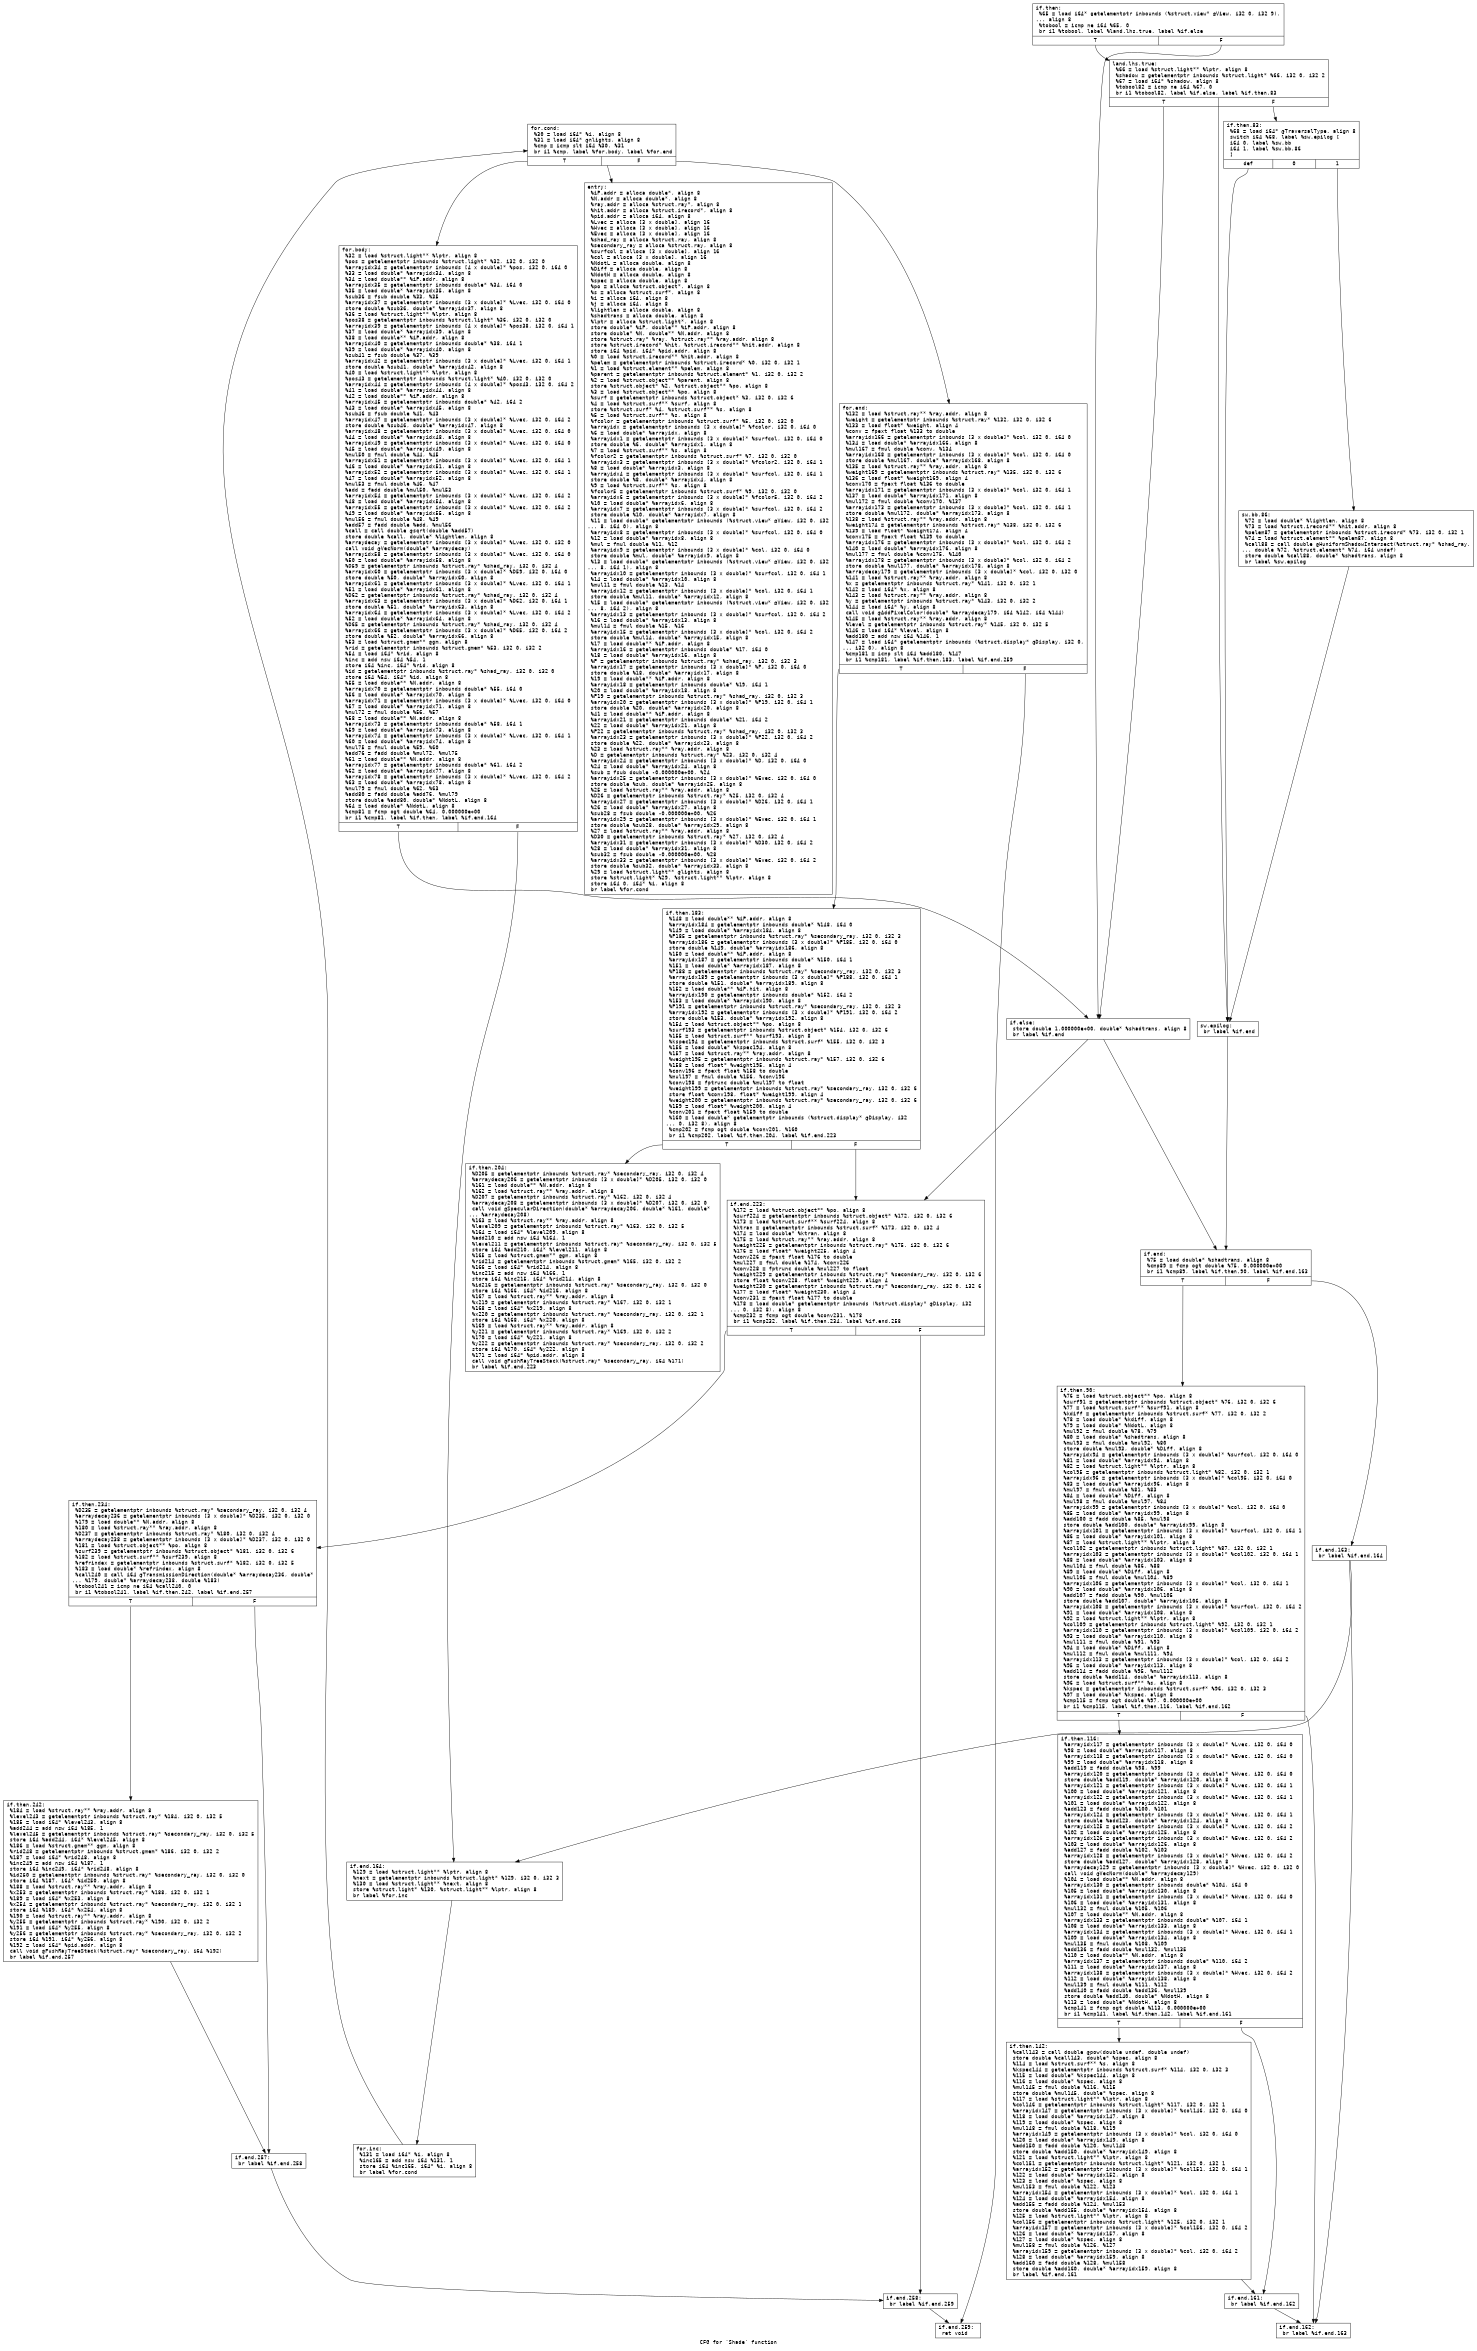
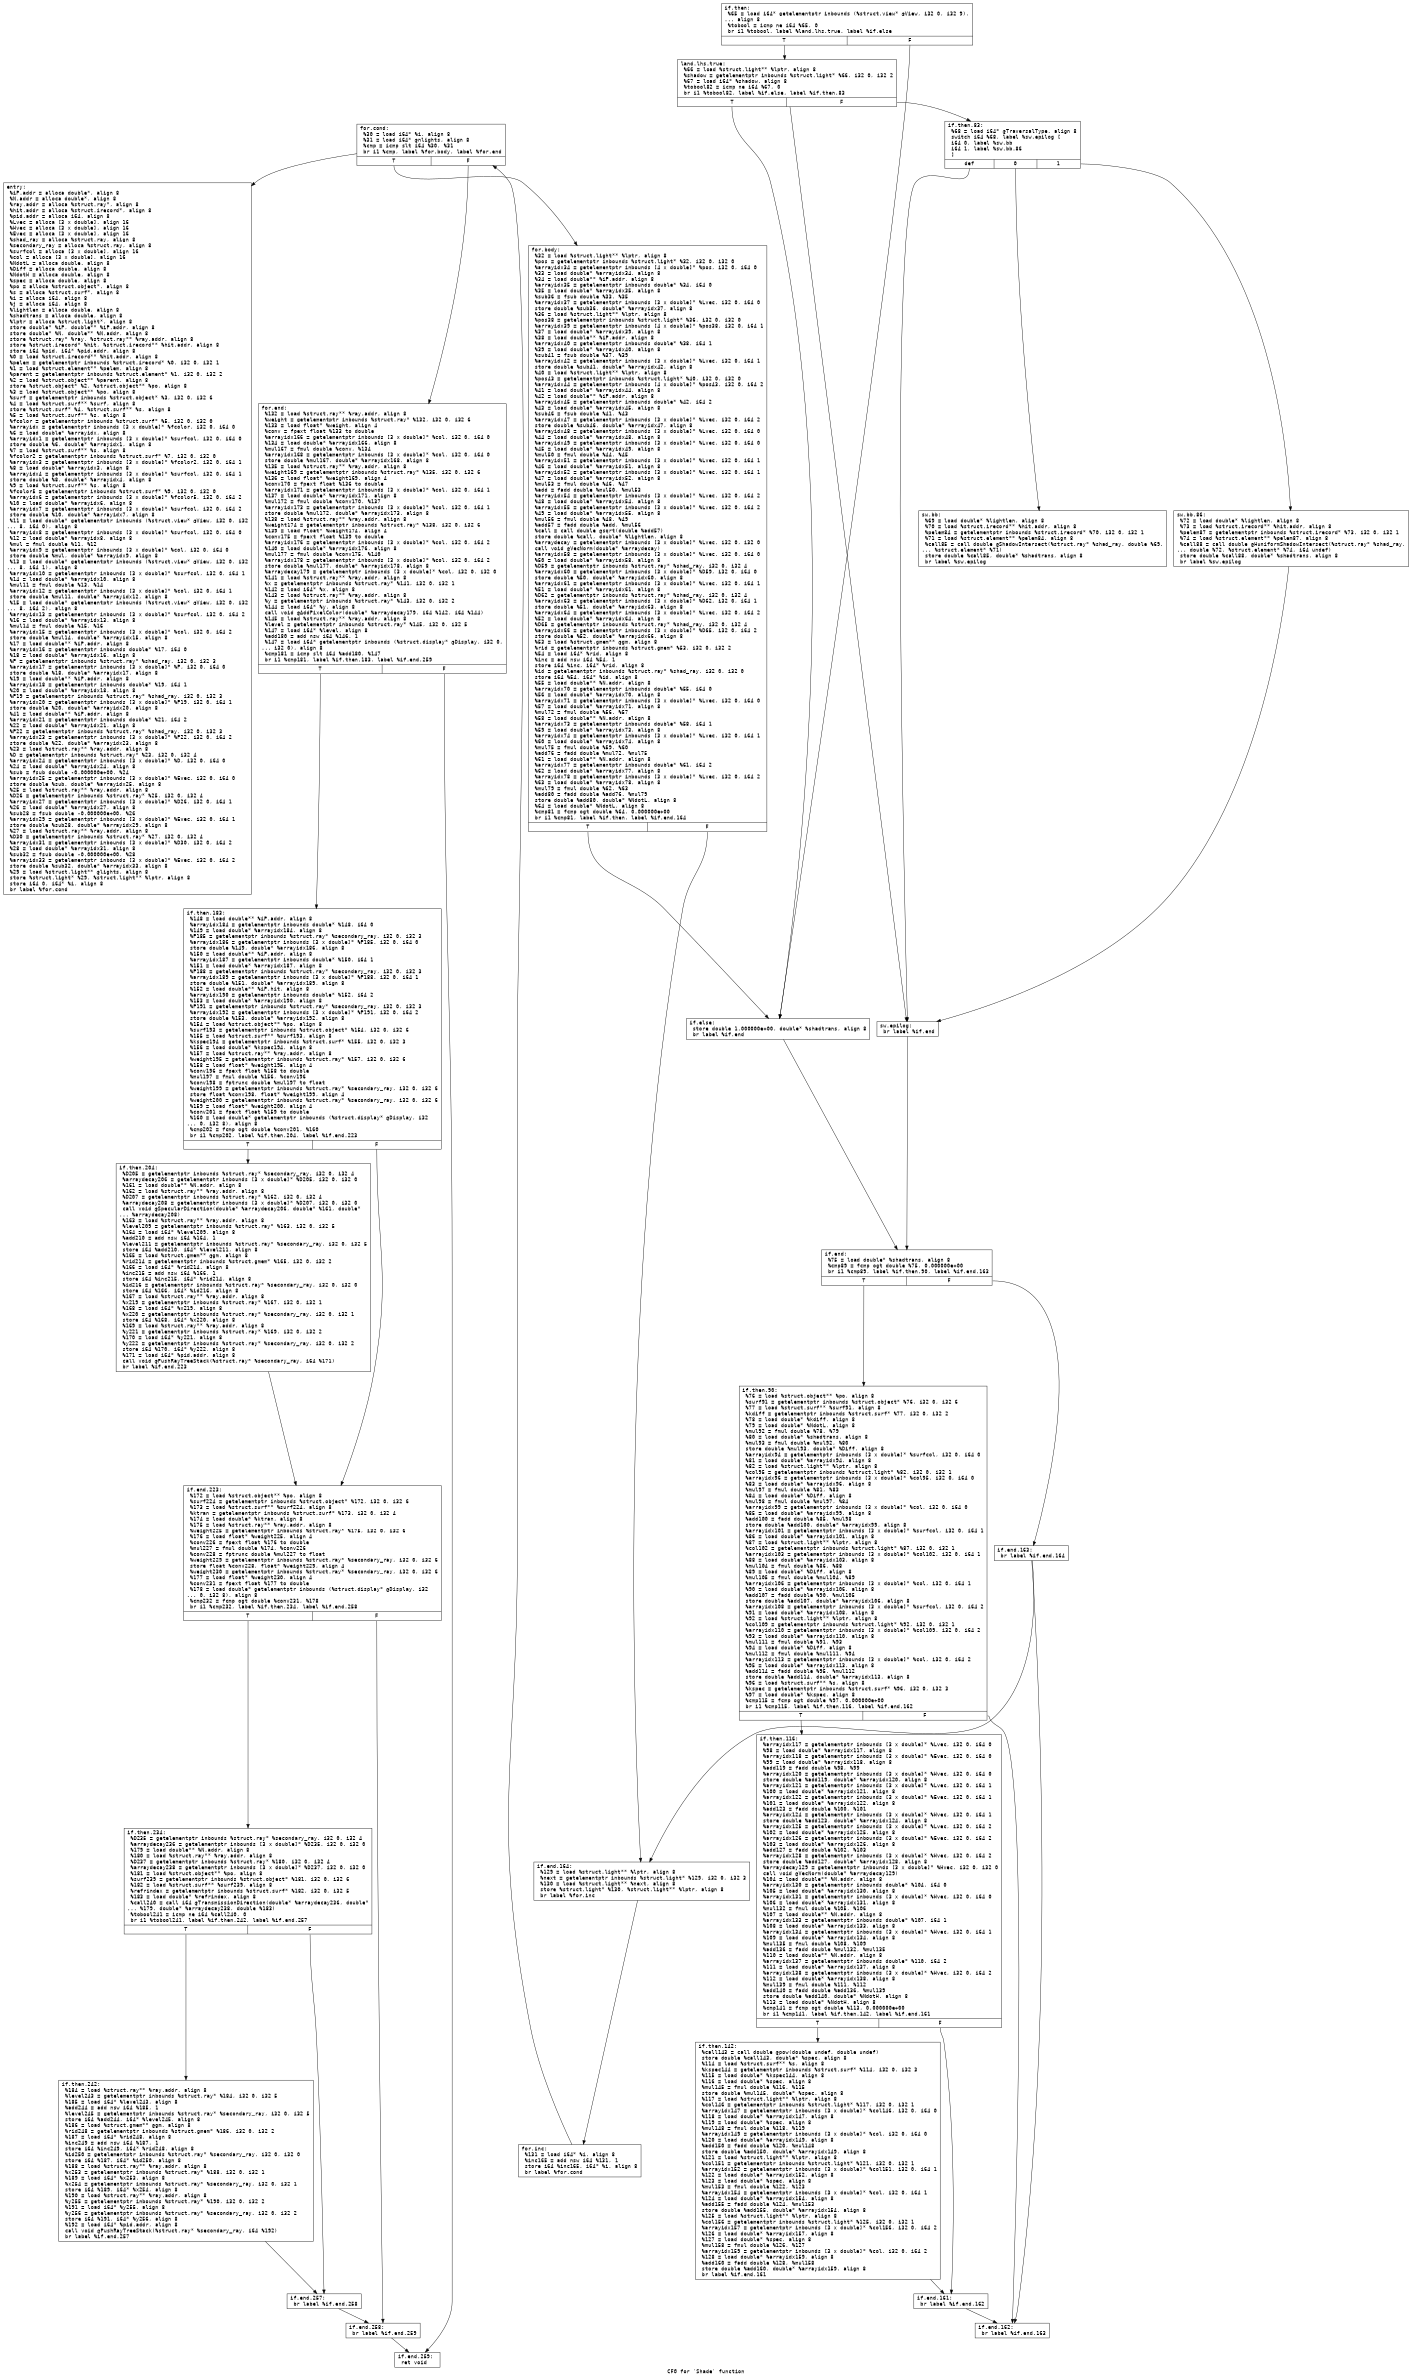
node "sw.bb:": added
node "for.end:": text "%146 = load i64* %level, align 8" -> "%147 = load i64* %level, align 8"
edge "if.else:" -> "if.end.223:": now "if.then.204:" -> "if.end.223:"
